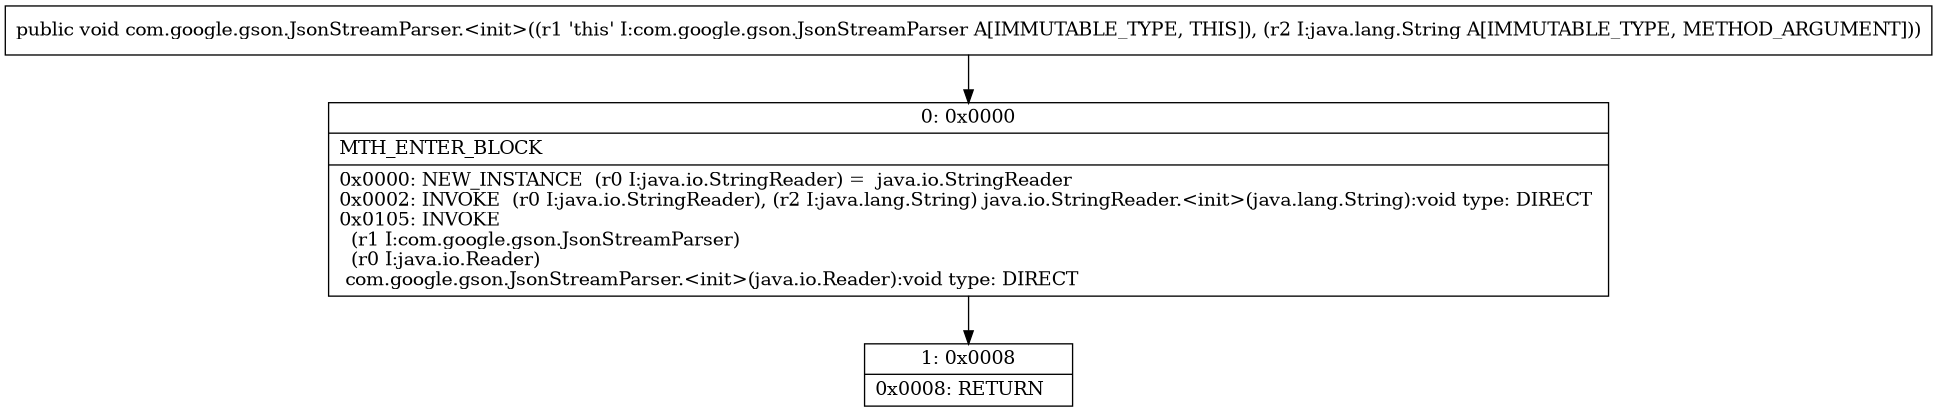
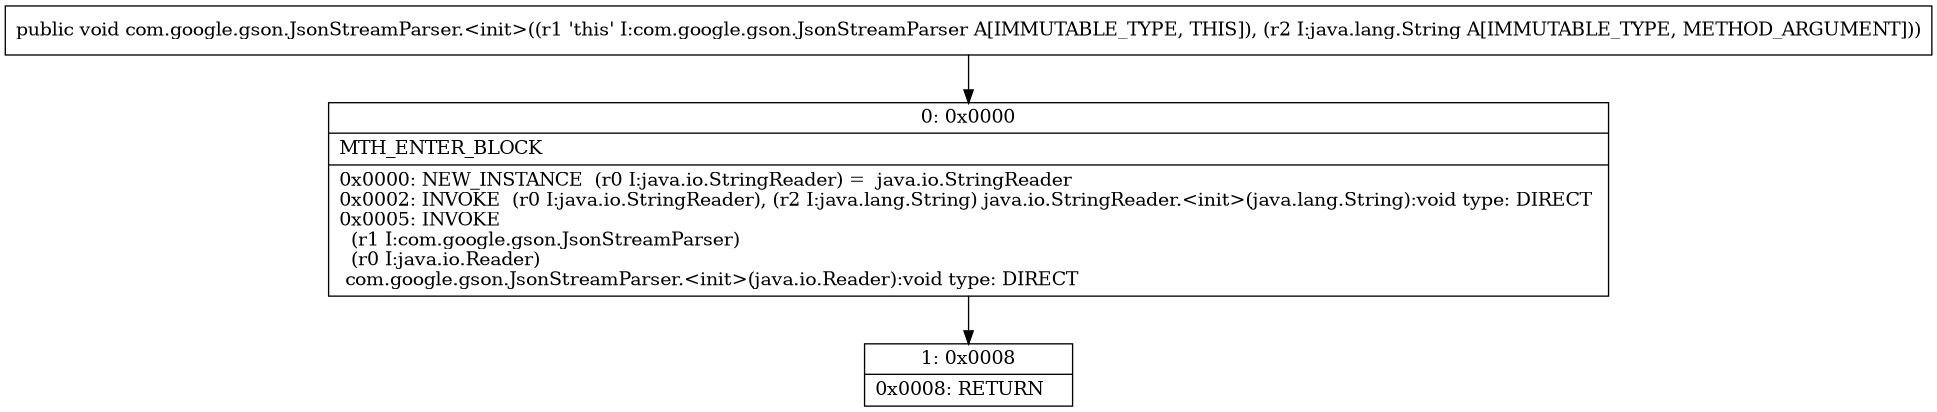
node "0: 0x0000": text "0x0105: INVOKE" -> "0x0005: INVOKE"
